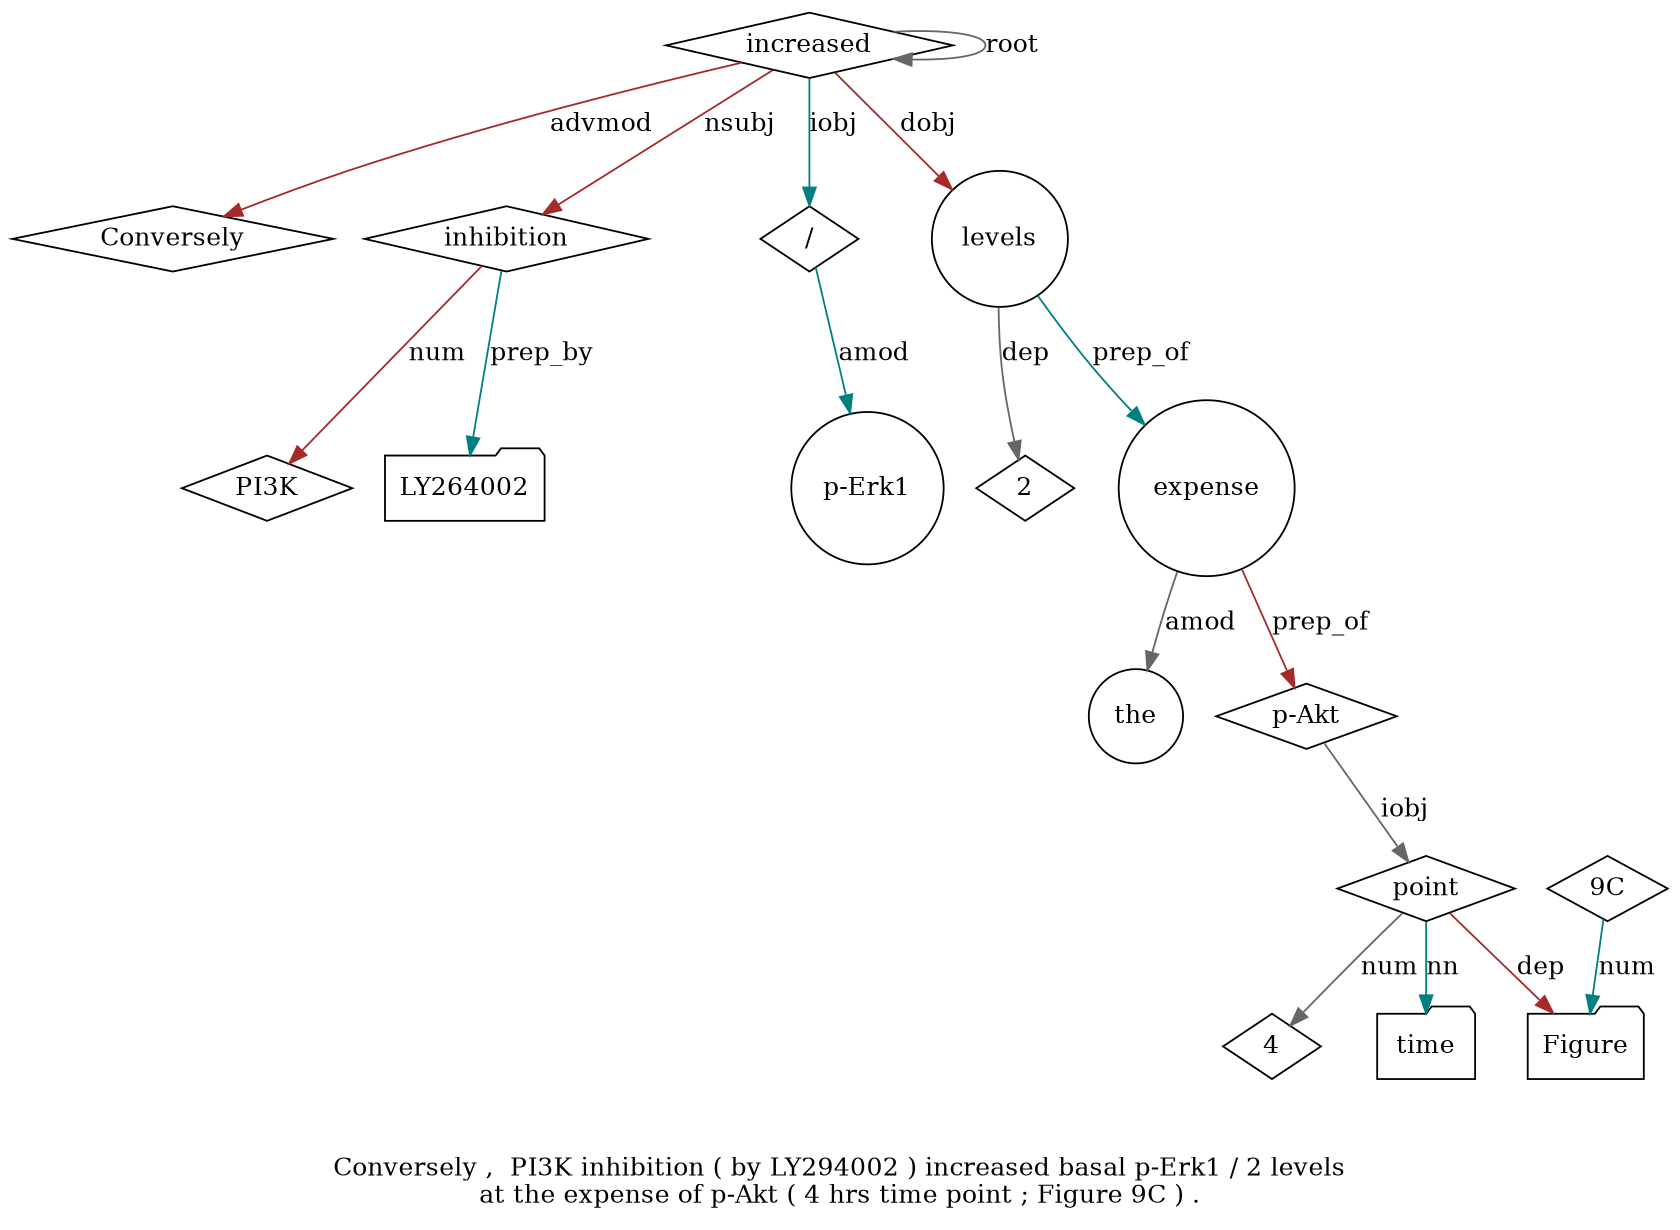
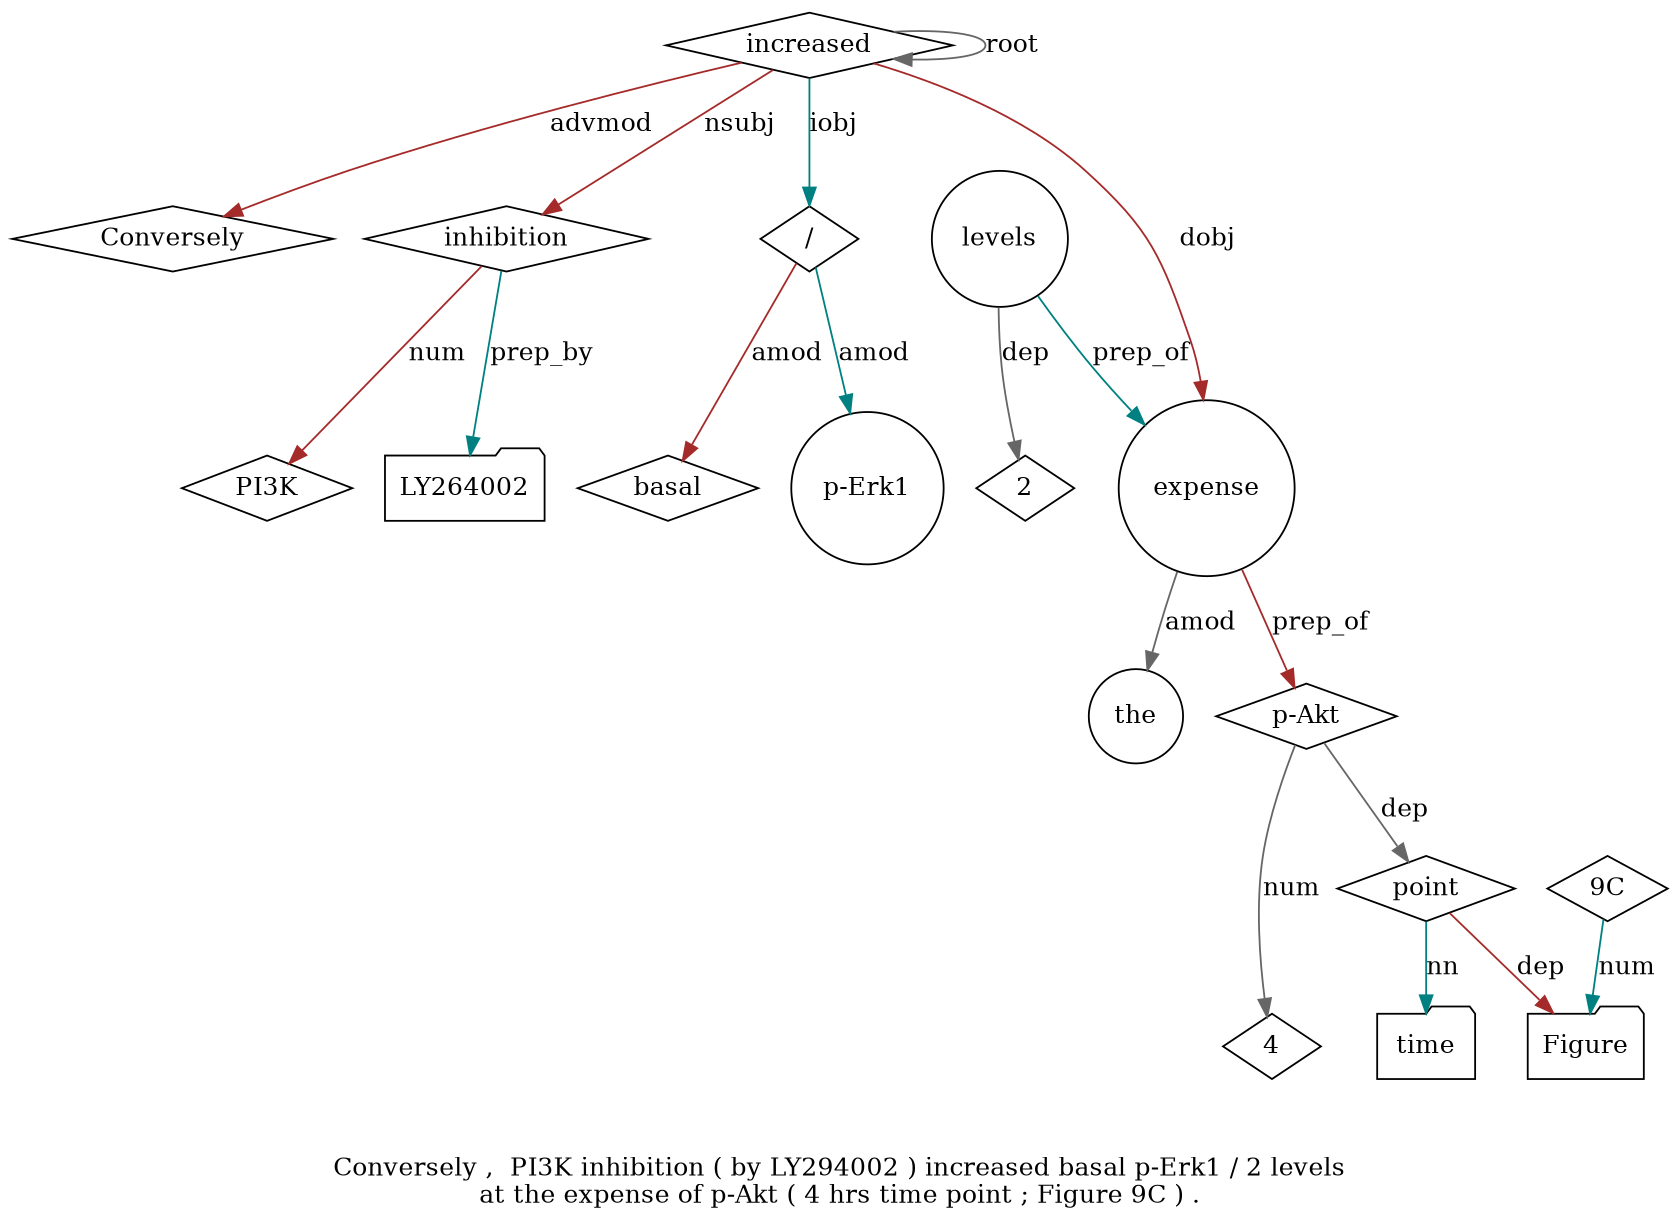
edge "increased" -> "levels": now "increased" -> "expense"
node "basal": added
edge "p-Akt" -> "point": label "iobj" -> "dep"
edge "point" -> "4": now "p-Akt" -> "4"
